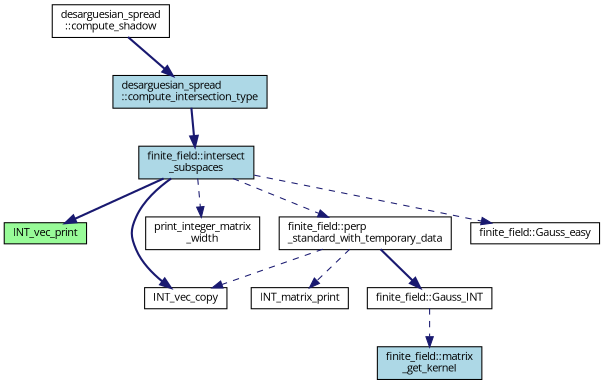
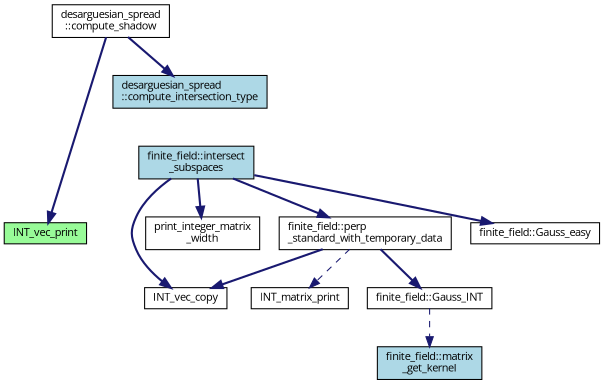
edge "desarguesian_spread ::compute_intersection_type" -> "finite_field::intersect _subspaces": removed
edge "finite_field::intersect _subspaces" -> "print_integer_matrix _width": style dashed -> bold
edge "finite_field::intersect _subspaces" -> "finite_field::perp _standard_with_temporary_data": style dashed -> bold
edge "finite_field::intersect _subspaces" -> "finite_field::Gauss_easy": style dashed -> bold
edge "finite_field::intersect _subspaces" -> "INT_vec_print": now "desarguesian_spread ::compute_shadow" -> "INT_vec_print"
edge "finite_field::perp _standard_with_temporary_data" -> "INT_vec_copy": style dashed -> bold
